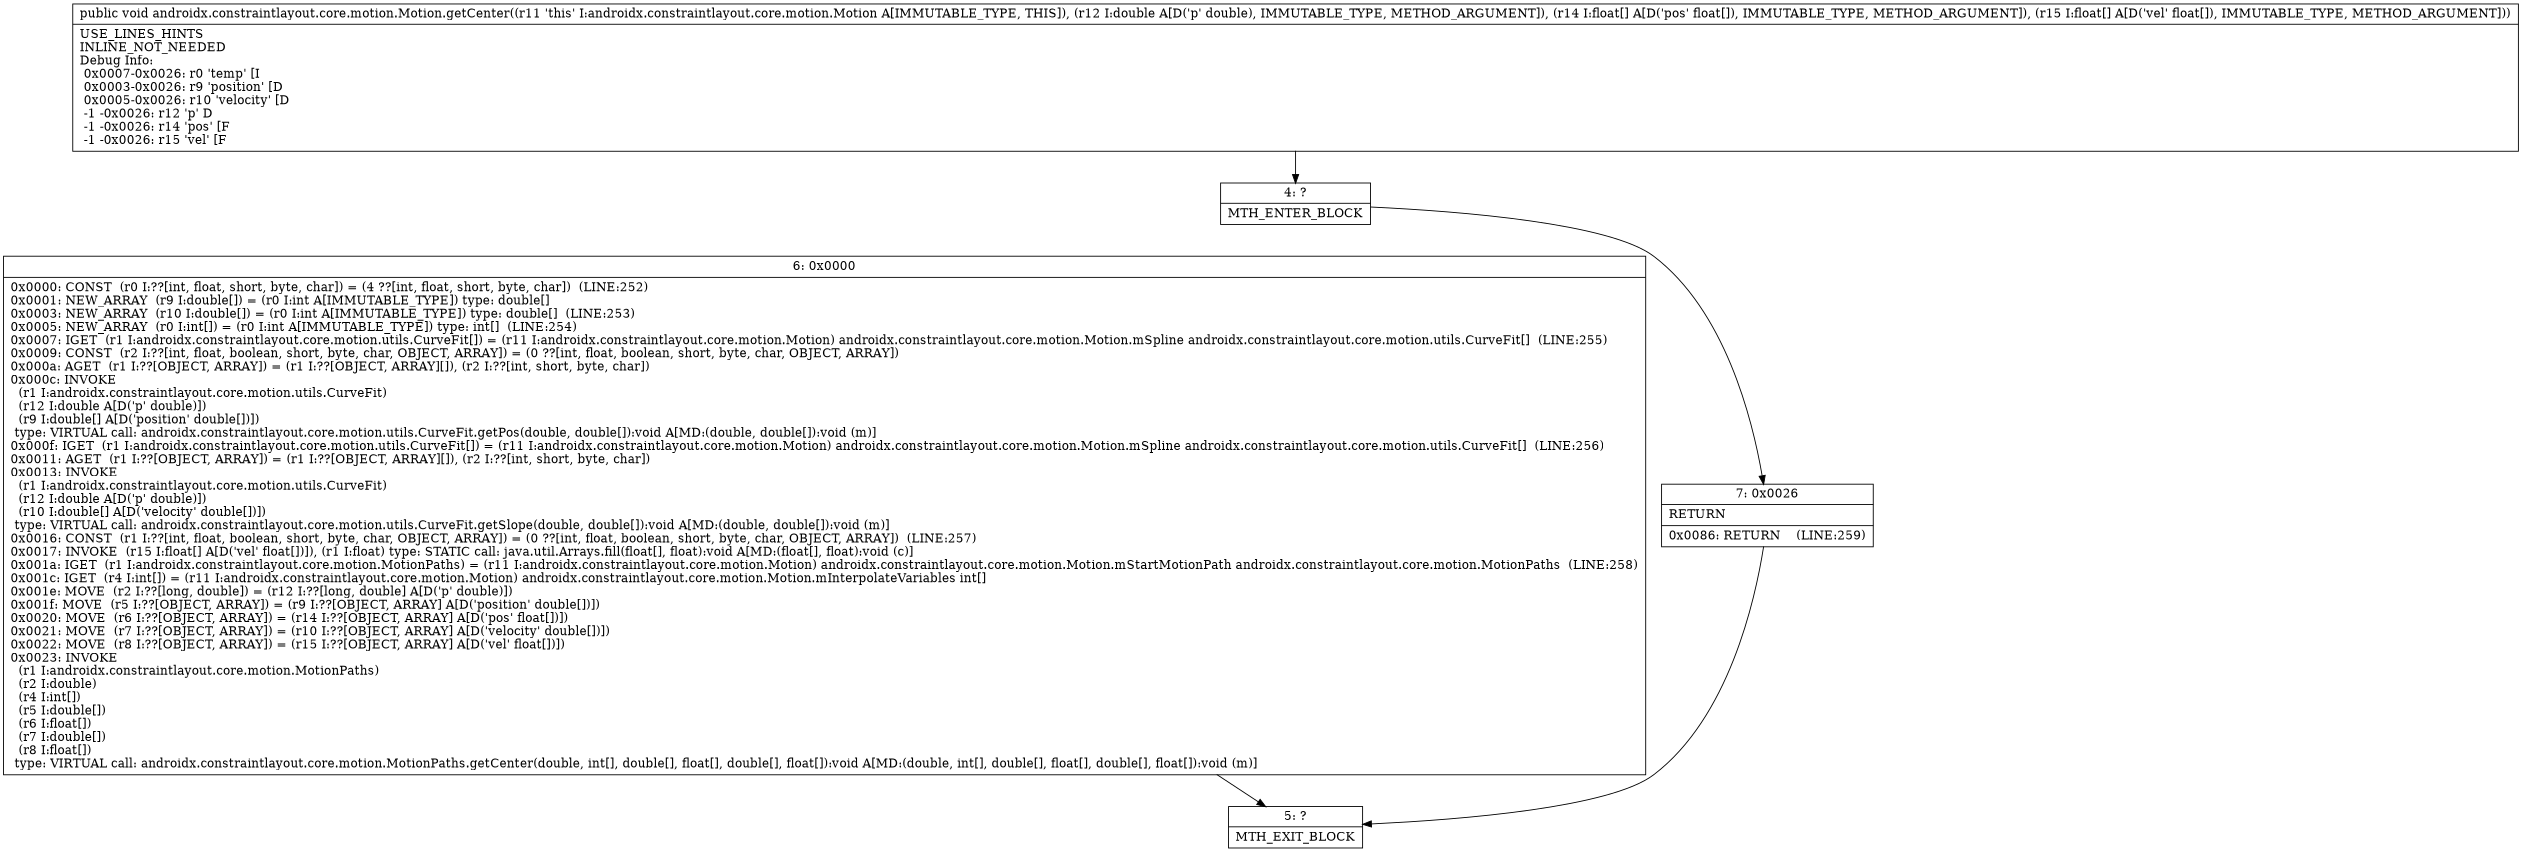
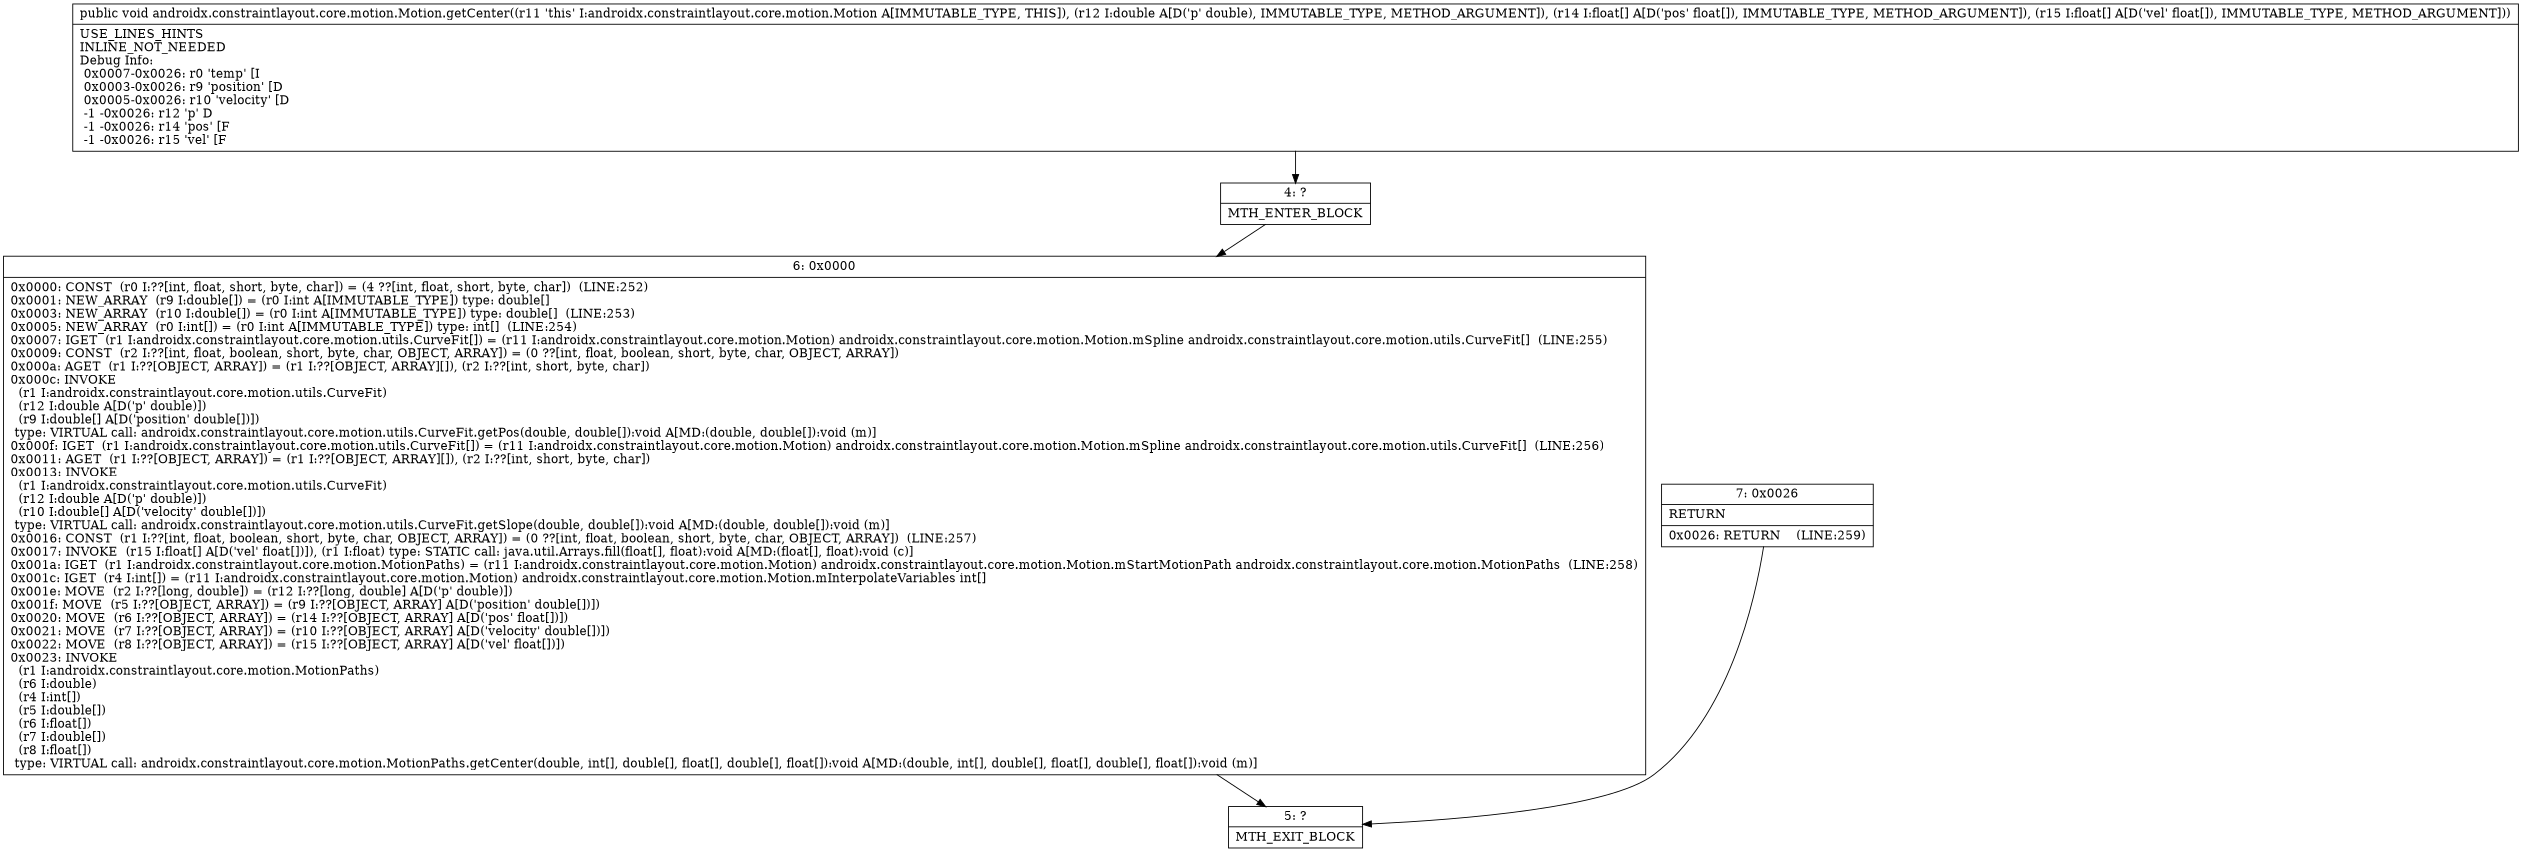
edge "4: ?" -> "7: 0x0026": now "4: ?" -> "6: 0x0000"
node "7: 0x0026": text "0x0086: RETURN    (LINE:259)" -> "0x0026: RETURN    (LINE:259)"
node "6: 0x0000": text "(r2 I:double)" -> "(r6 I:double)"
